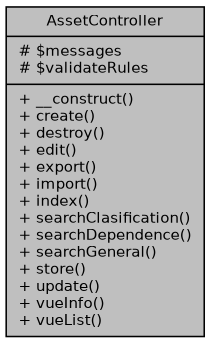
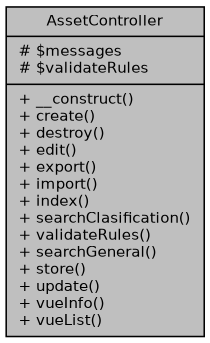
node "AssetController": text "+ searchDependence()" -> "+ validateRules()"
